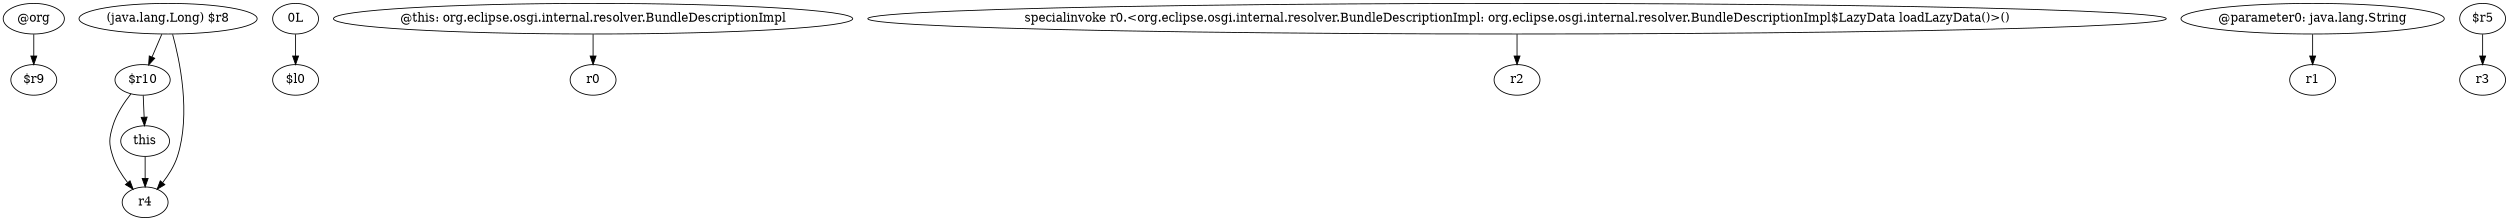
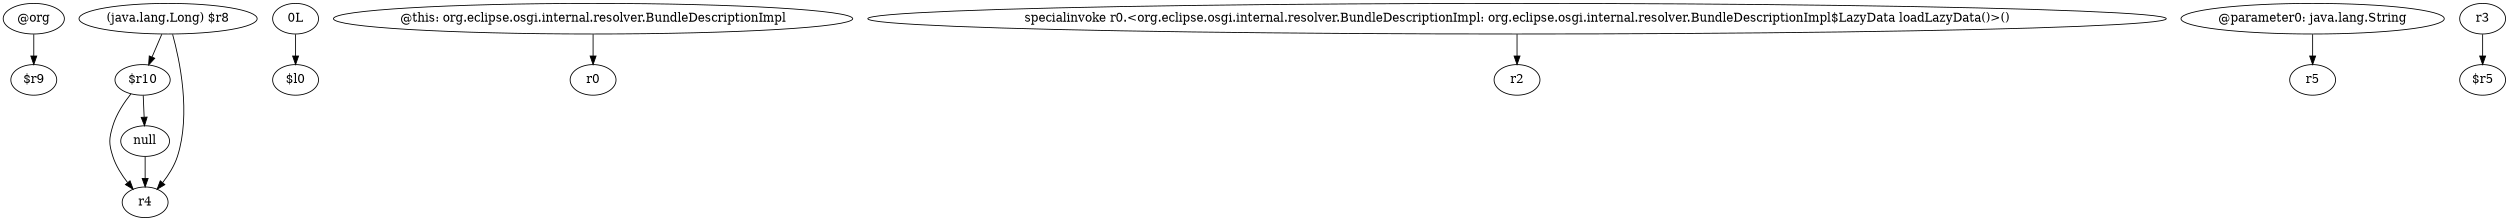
edge "$r5" -> "r3": reversed
node "r1": label "r1" -> "r5"
node "this": label "this" -> "null"
